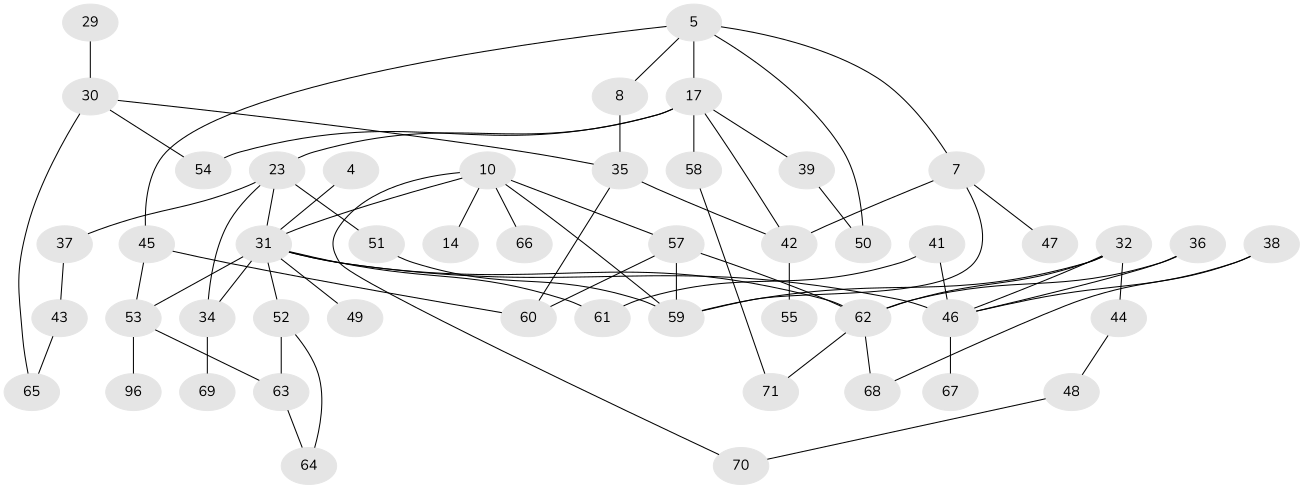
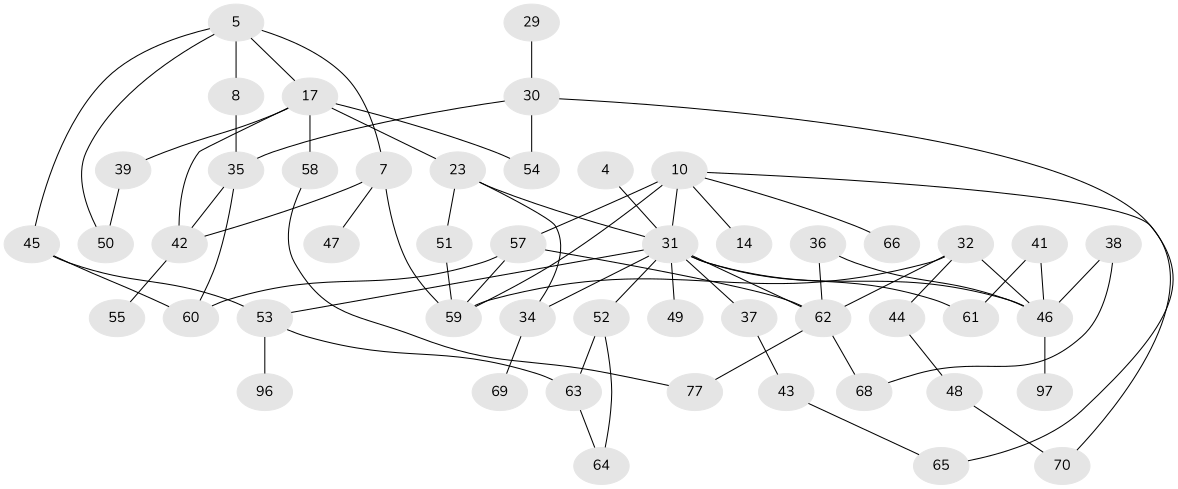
edge "23" -- "37": now "31" -- "37"
node "71": label "71" -> "77"
node "67": label "67" -> "97"
